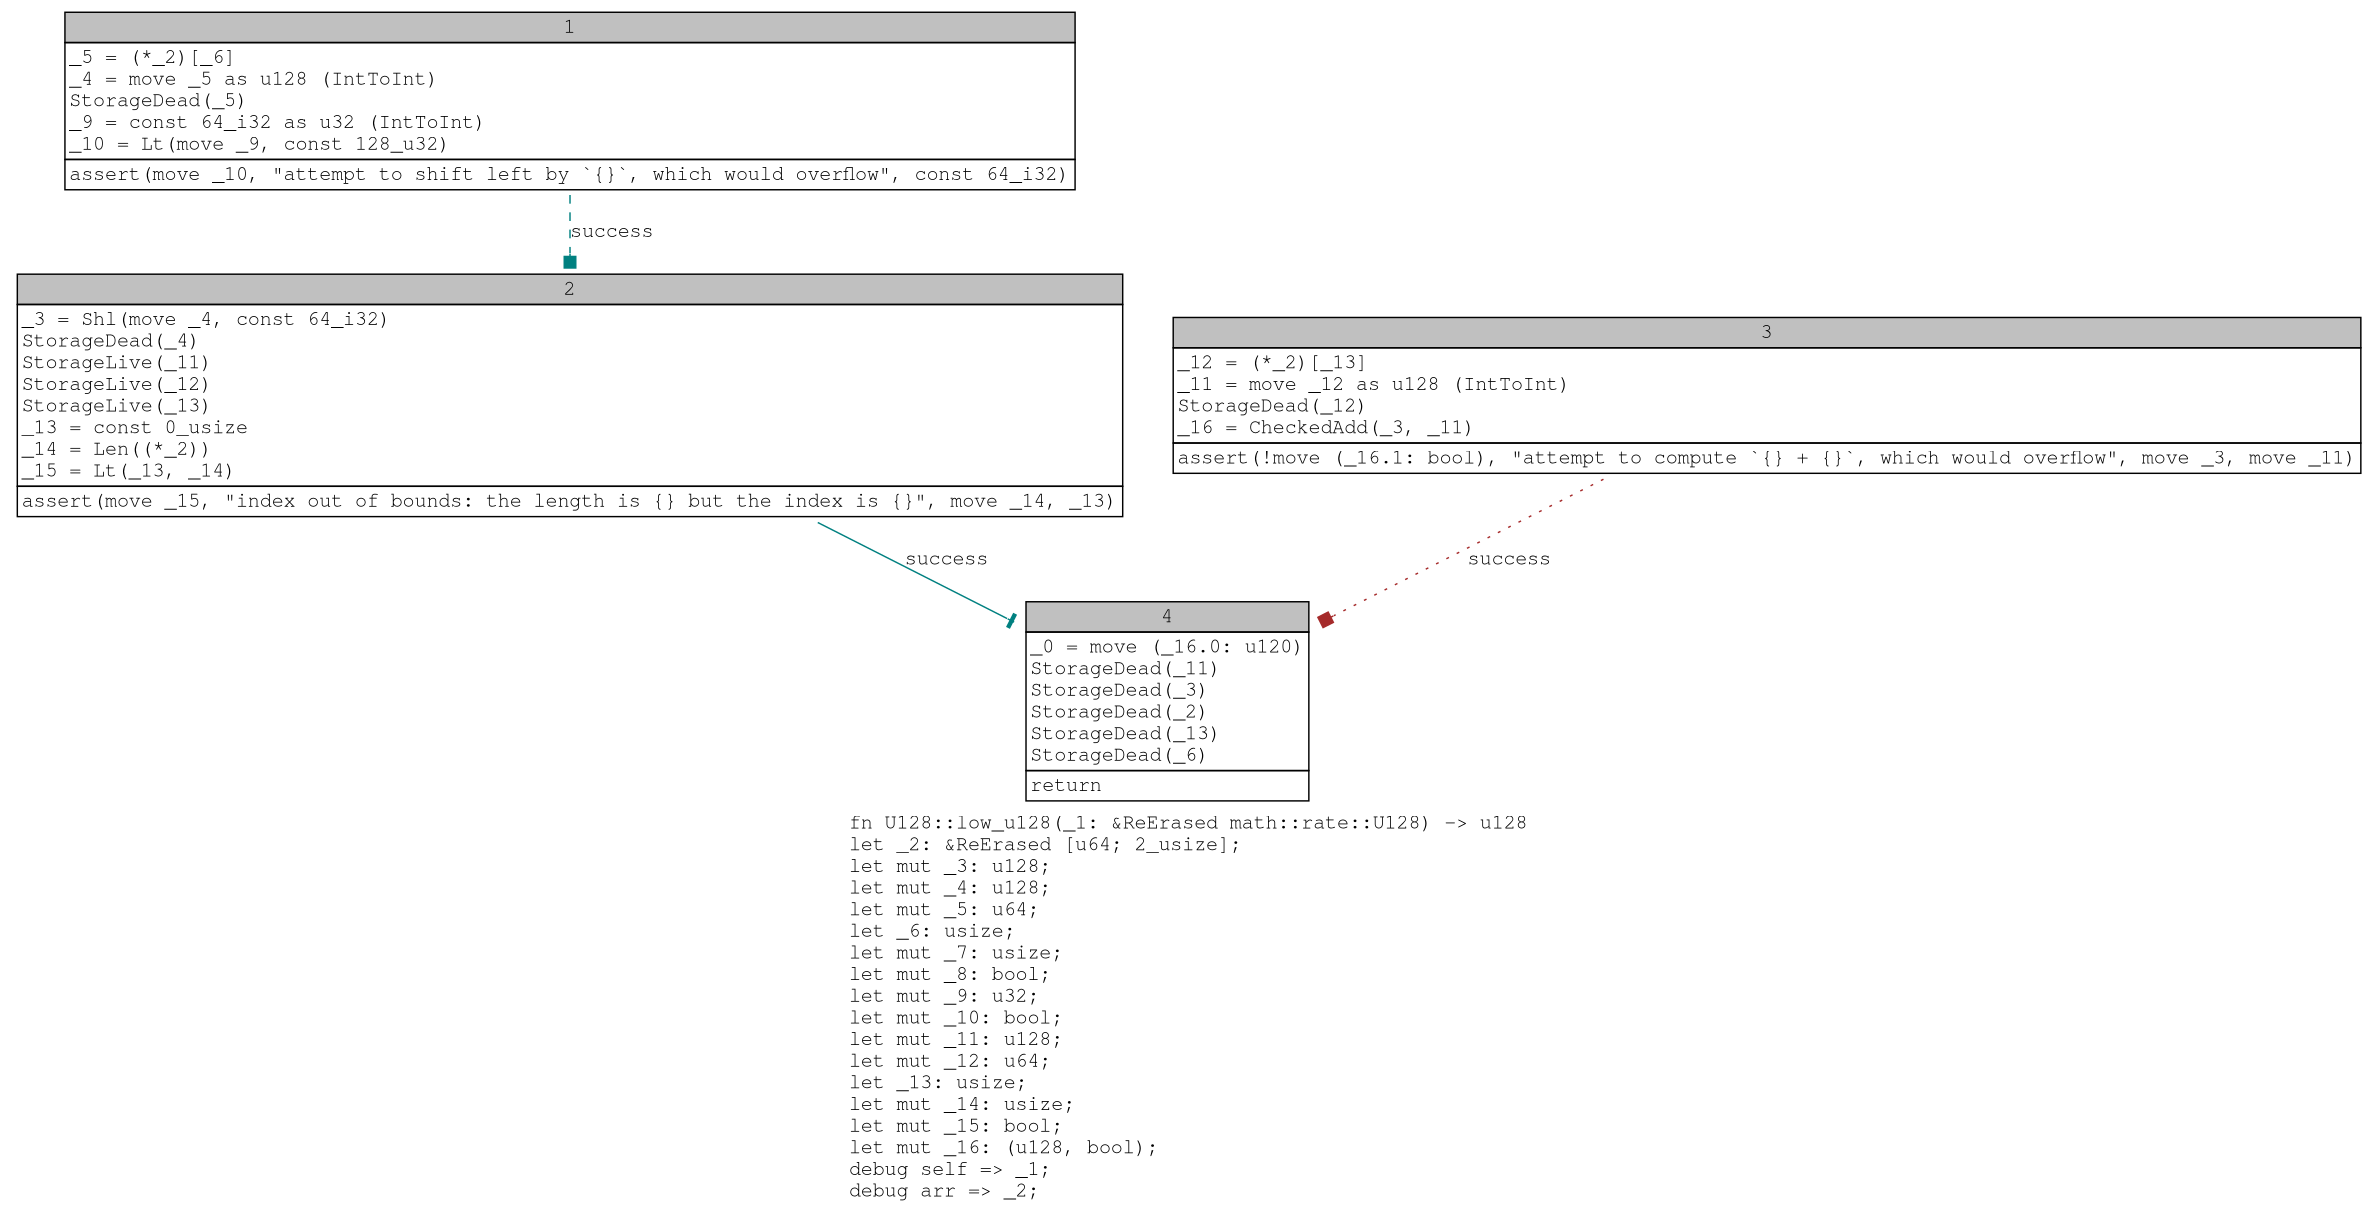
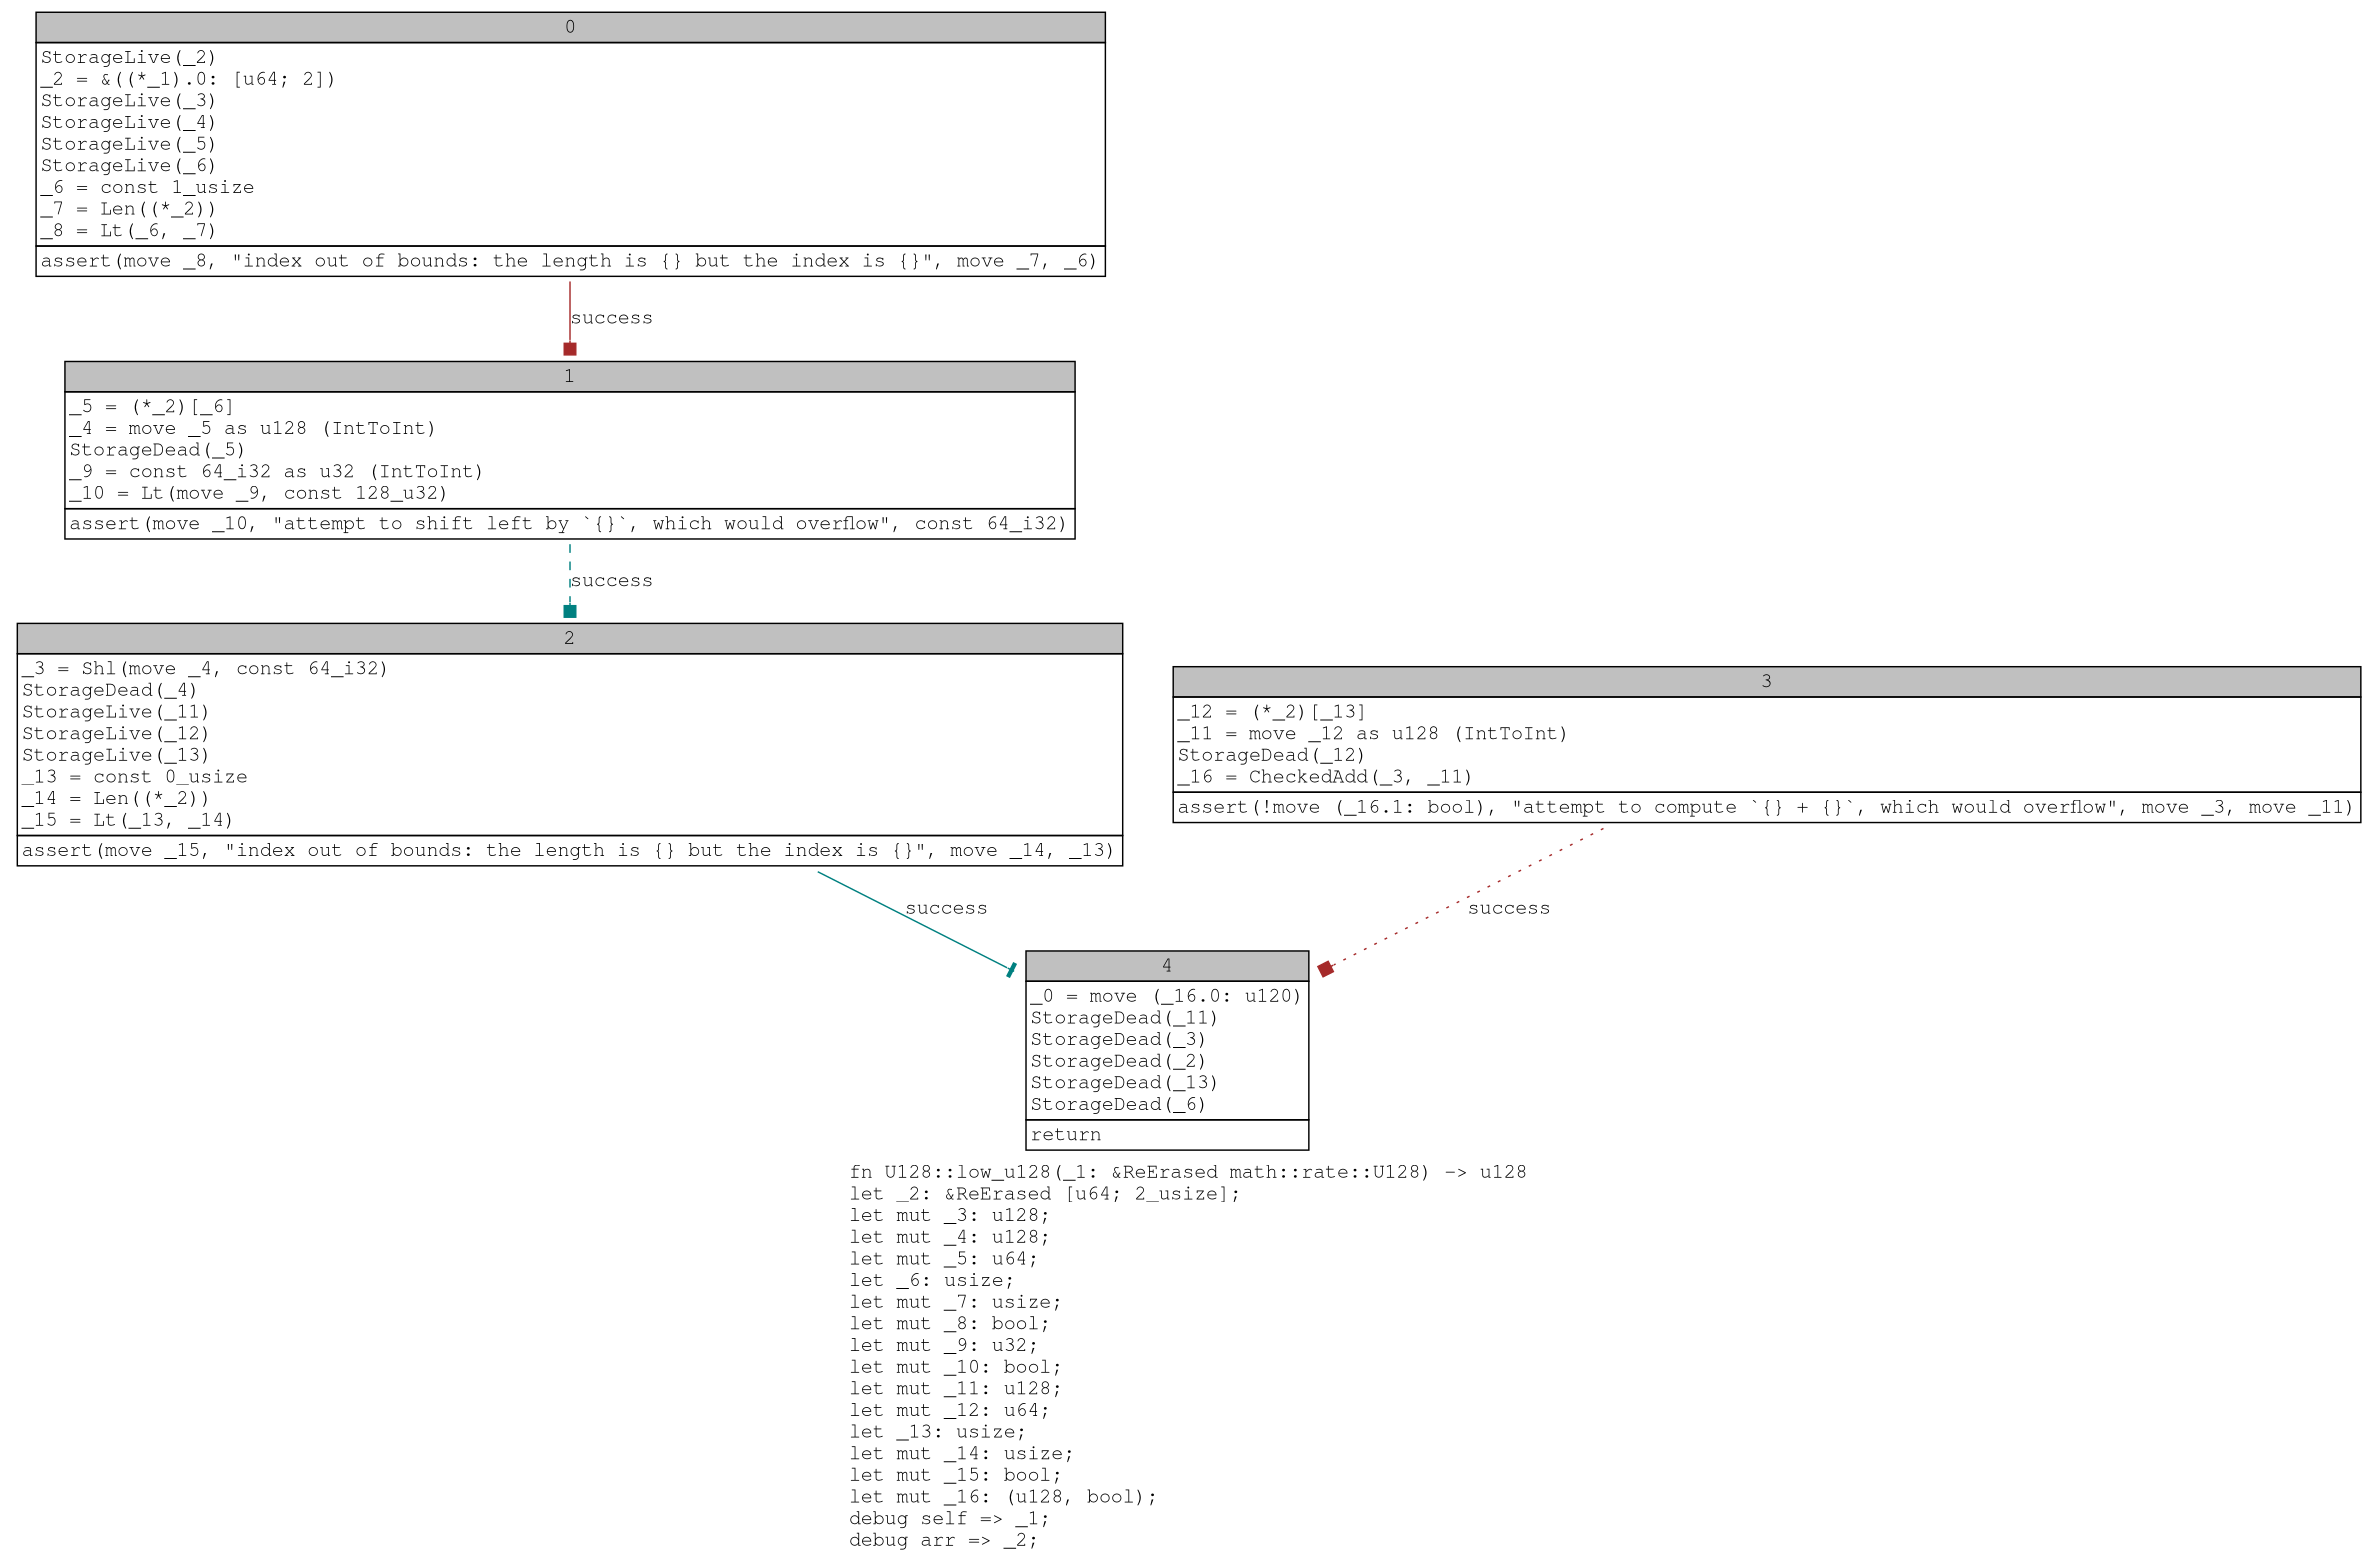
node "0": added
